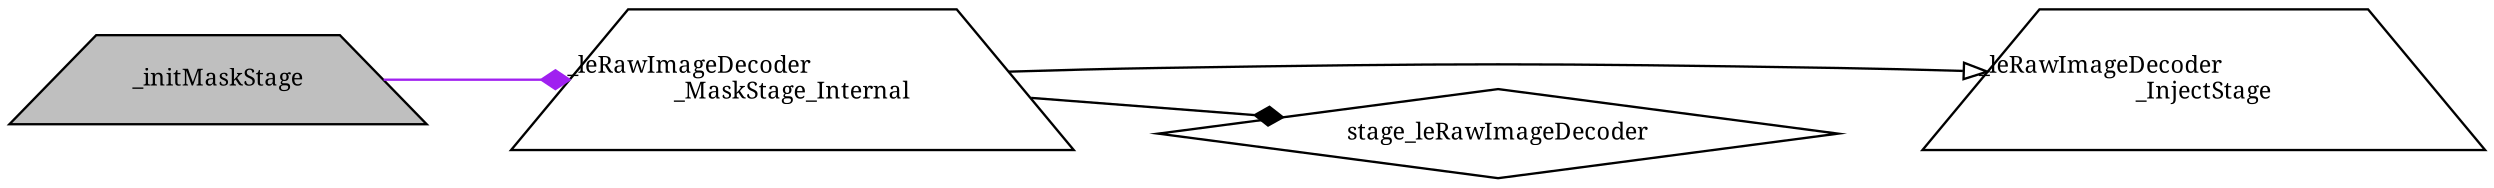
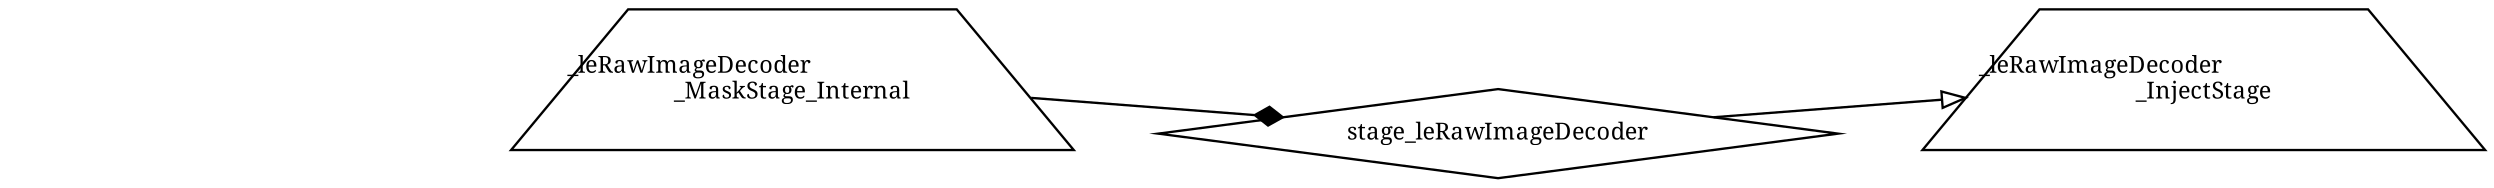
edge "_leRawImageDecoder _MaskStage_Internal" -> "_leRawImageDecoder _InjectStage": now "stage_leRawImageDecoder" -> "_leRawImageDecoder _InjectStage"
node "_initMaskStage": removed
